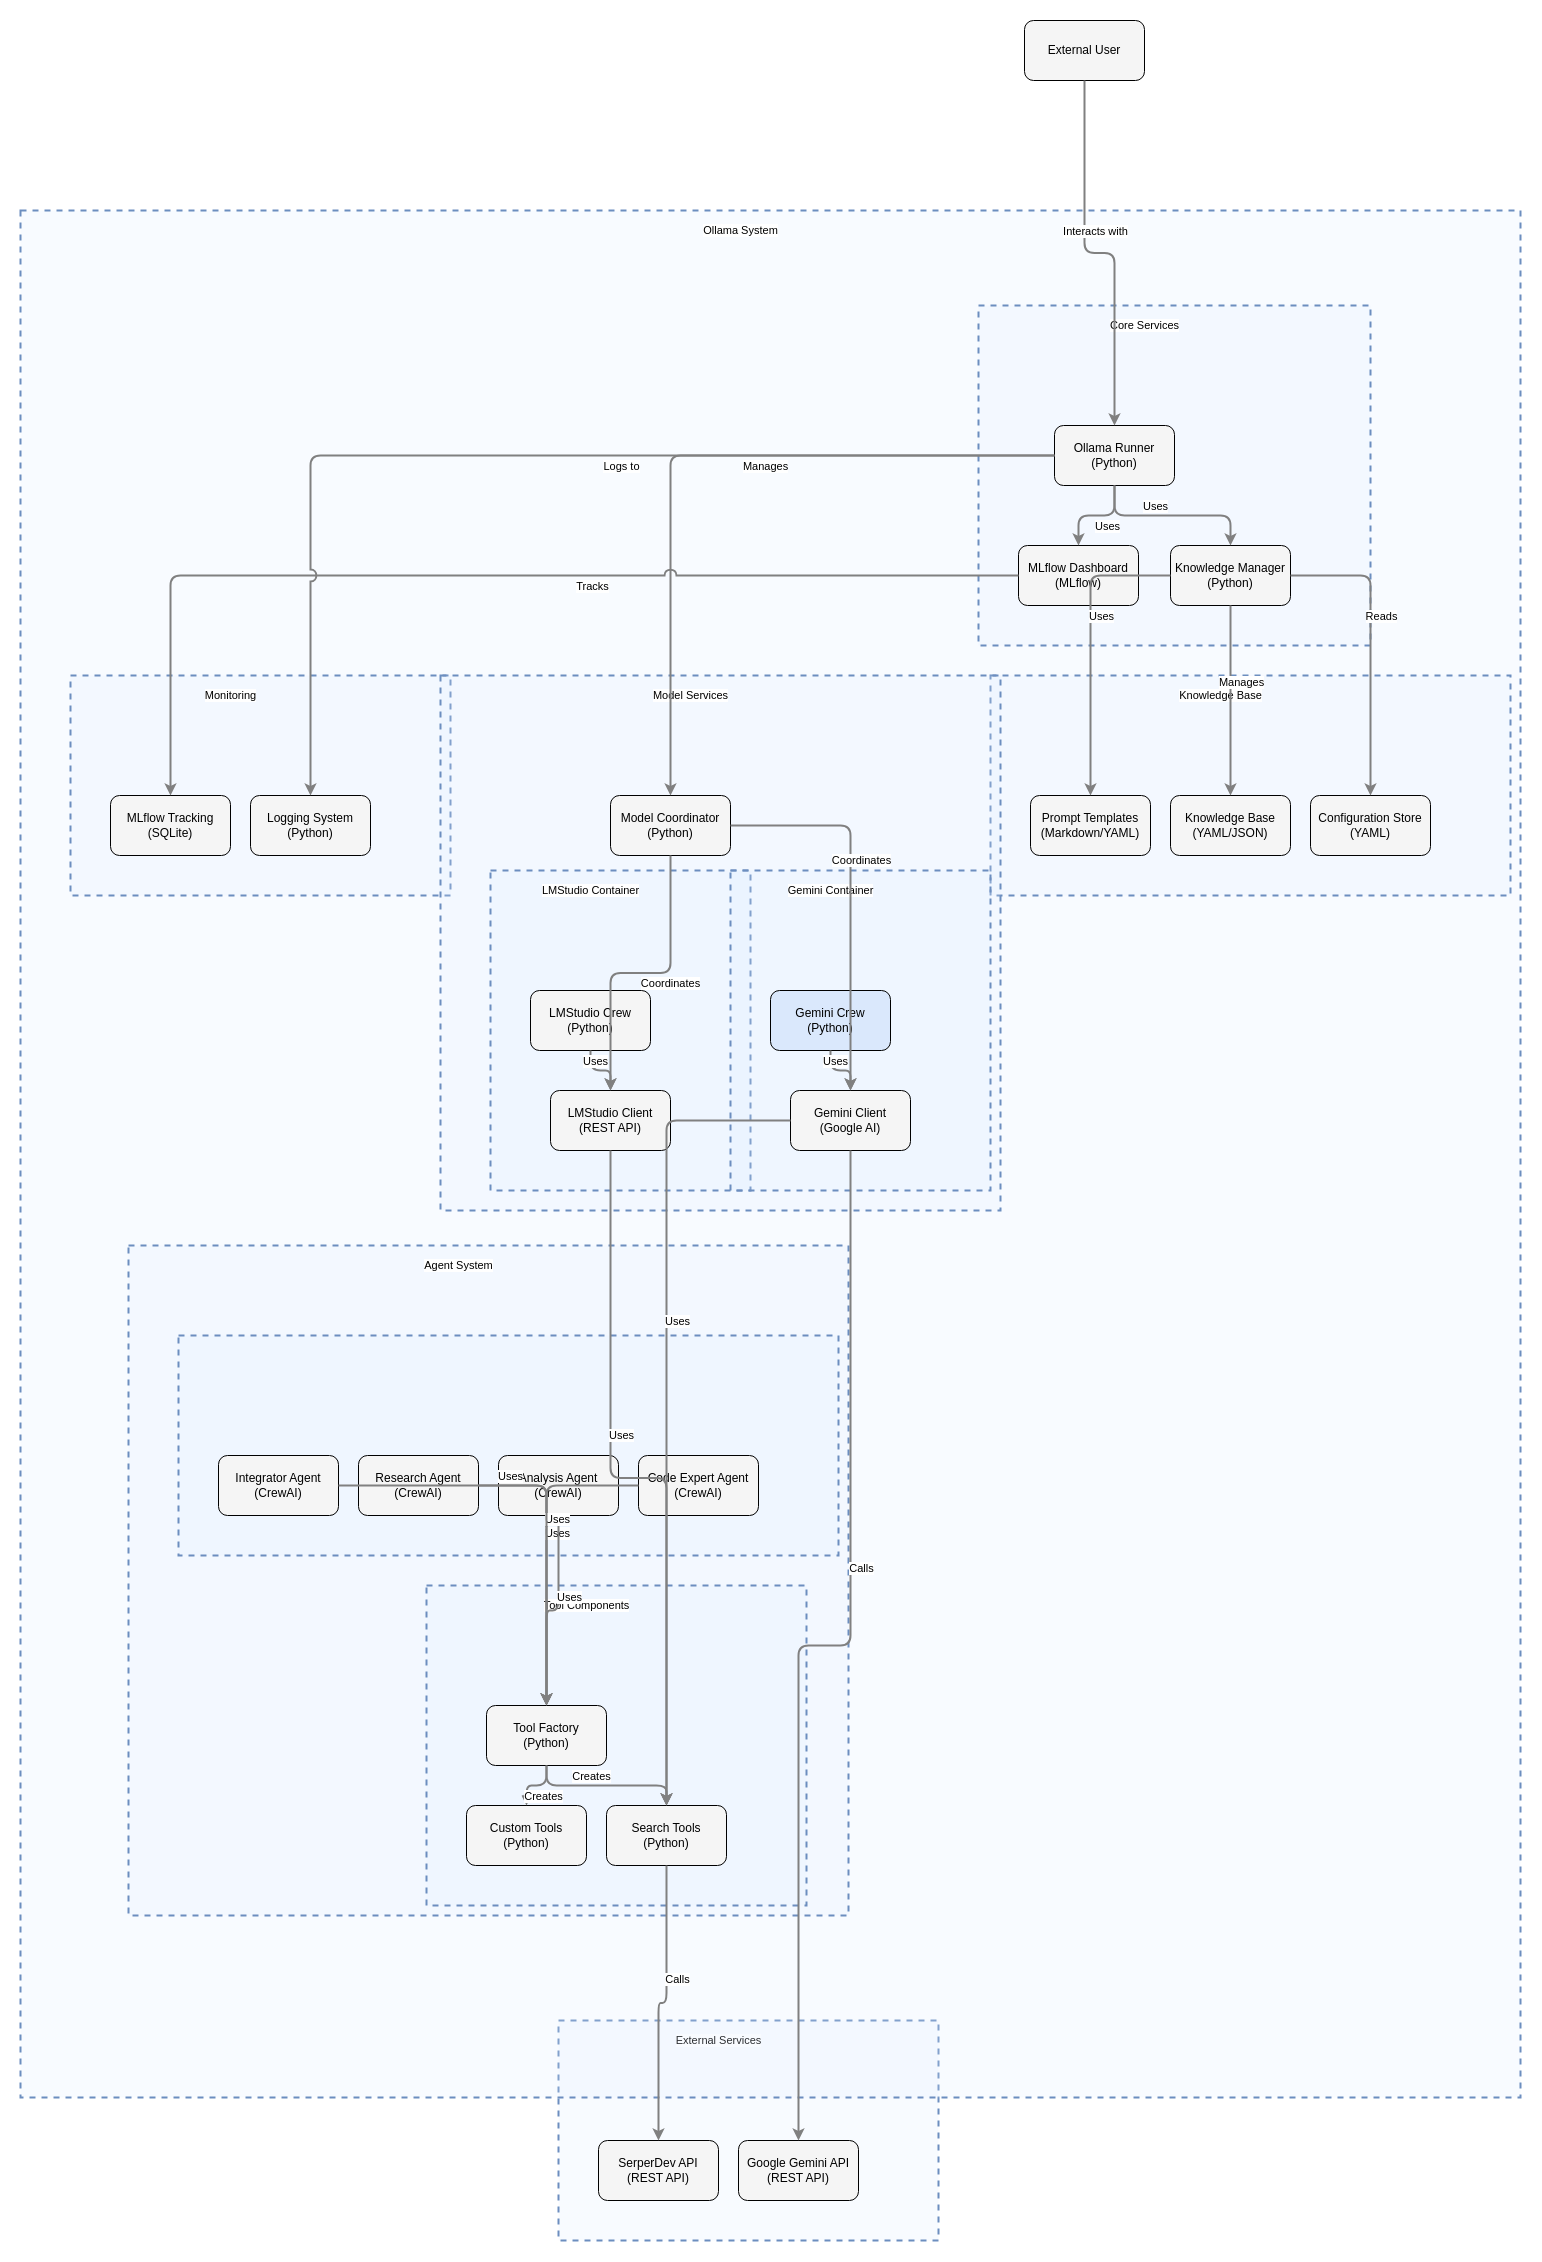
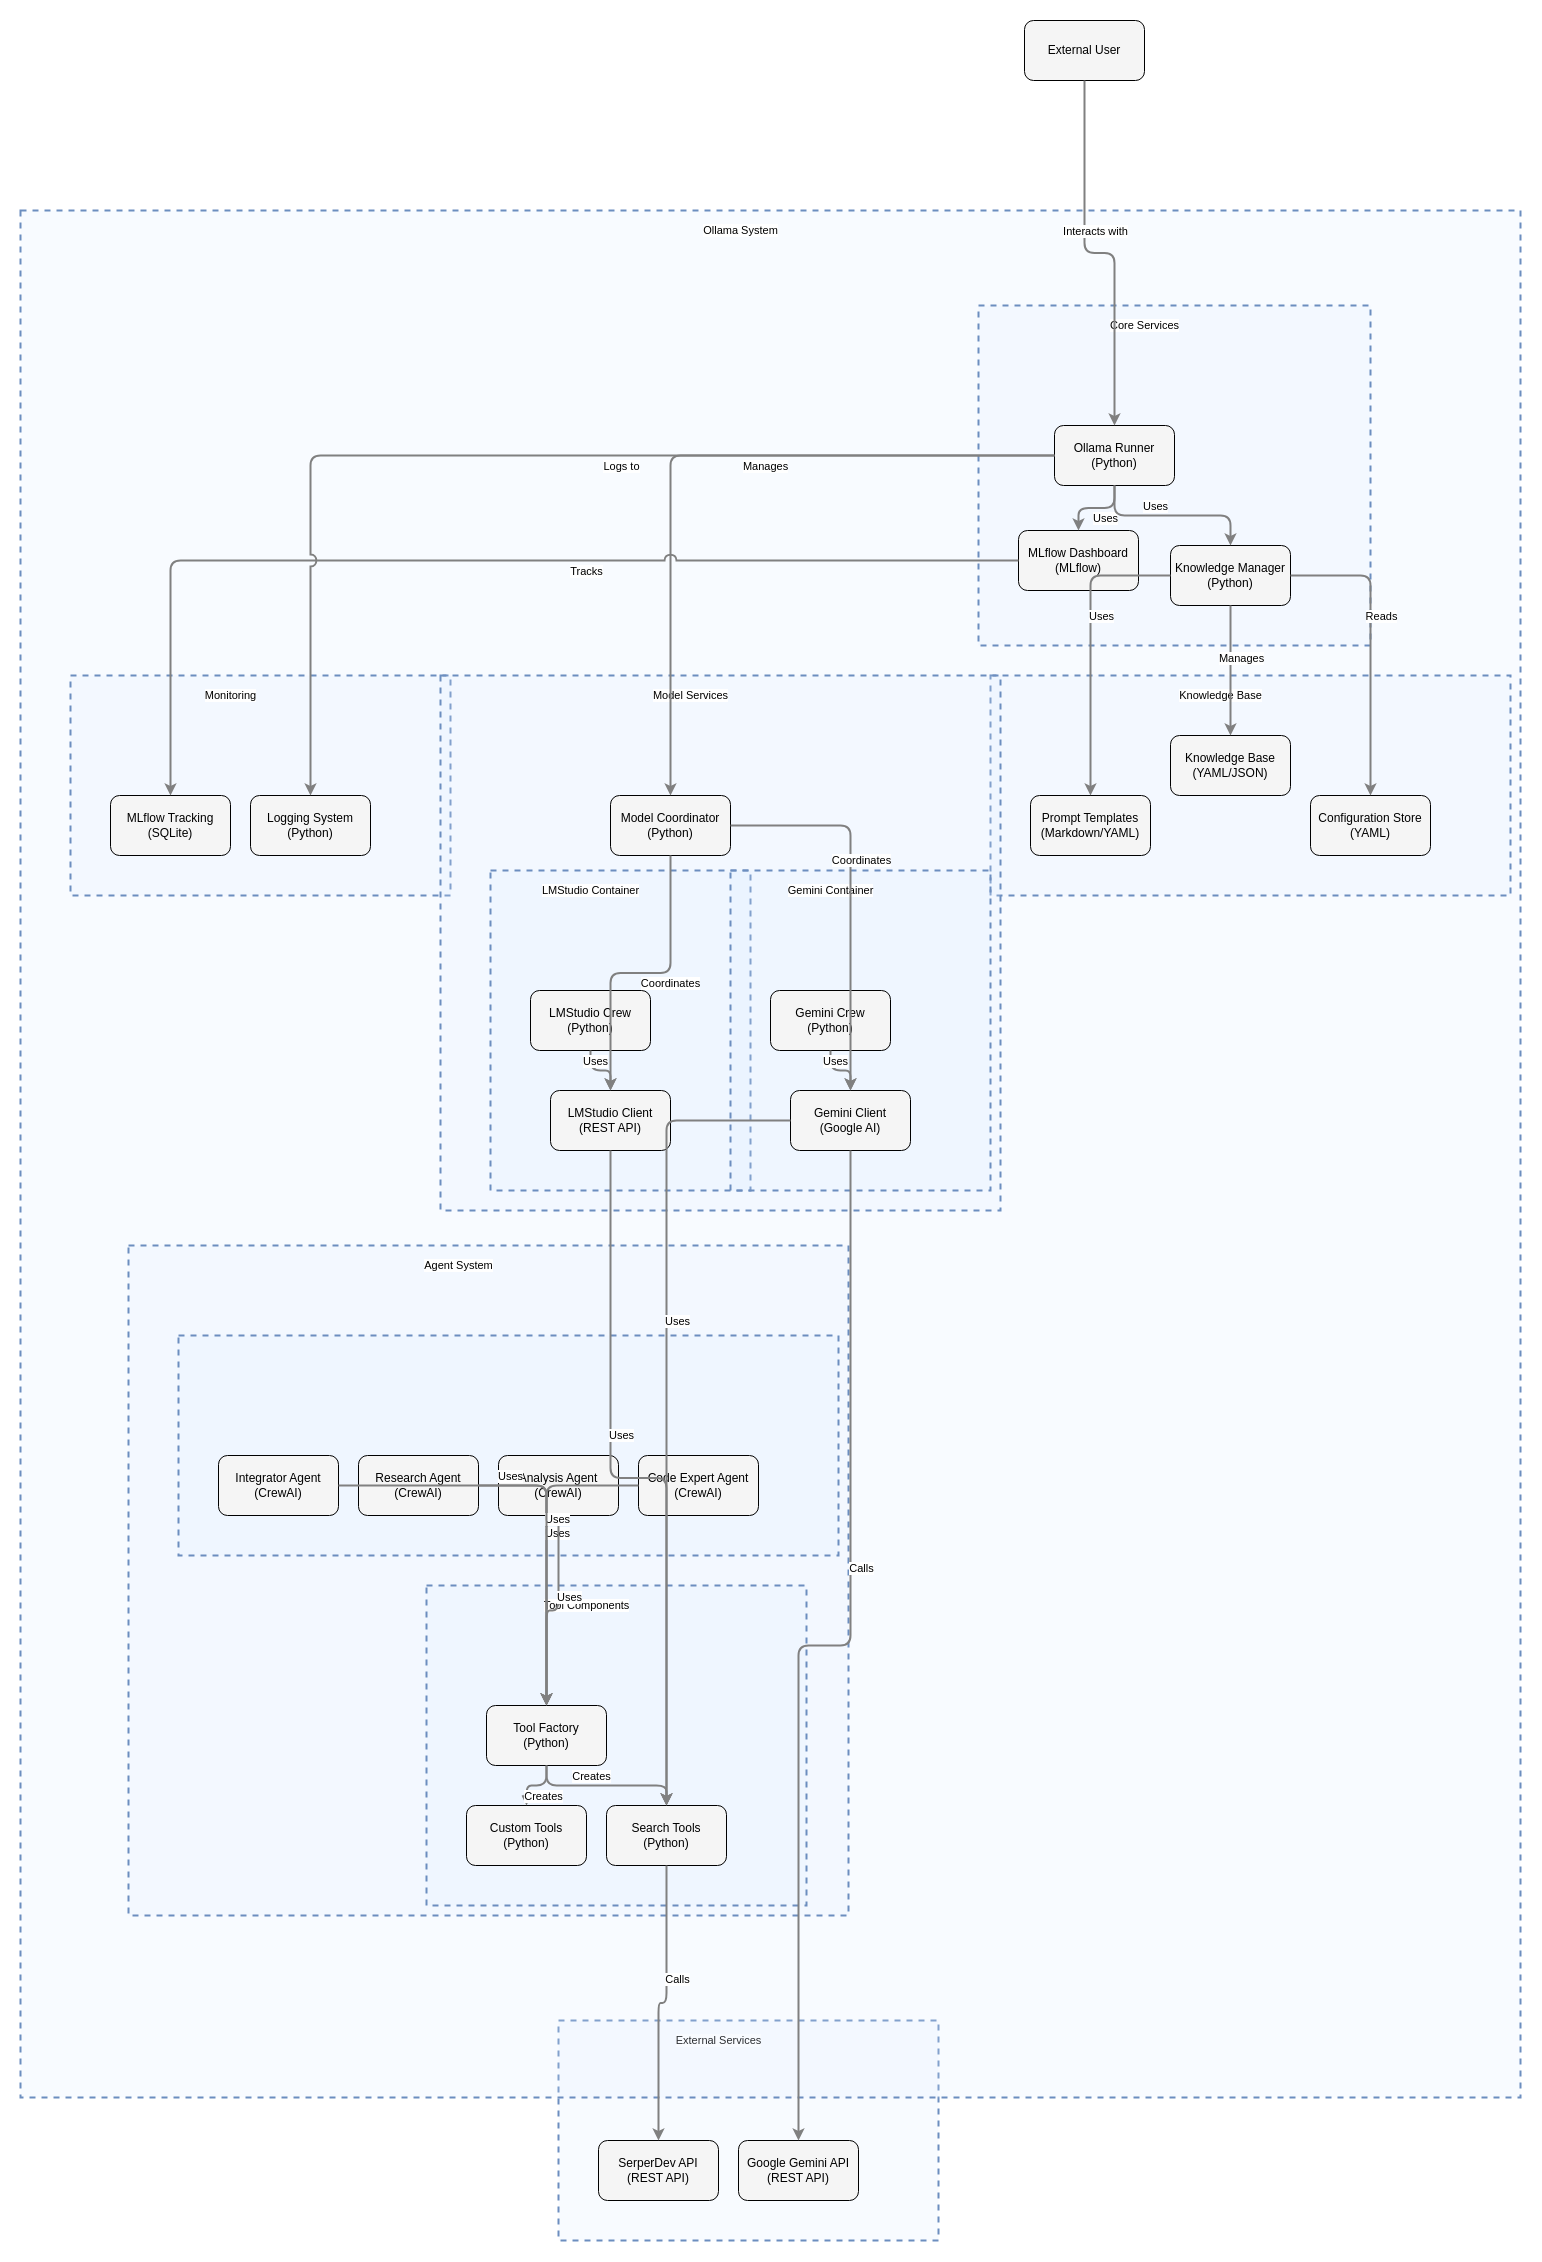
node "MLflow Dashboard (MLflow)": moved (1079, 576) -> (1079, 561)
node "Knowledge Base (YAML/JSON)": moved (1231, 826) -> (1231, 766)
node "Gemini Crew (Python)": fillcolor #dae8fc -> #f5f5f5
